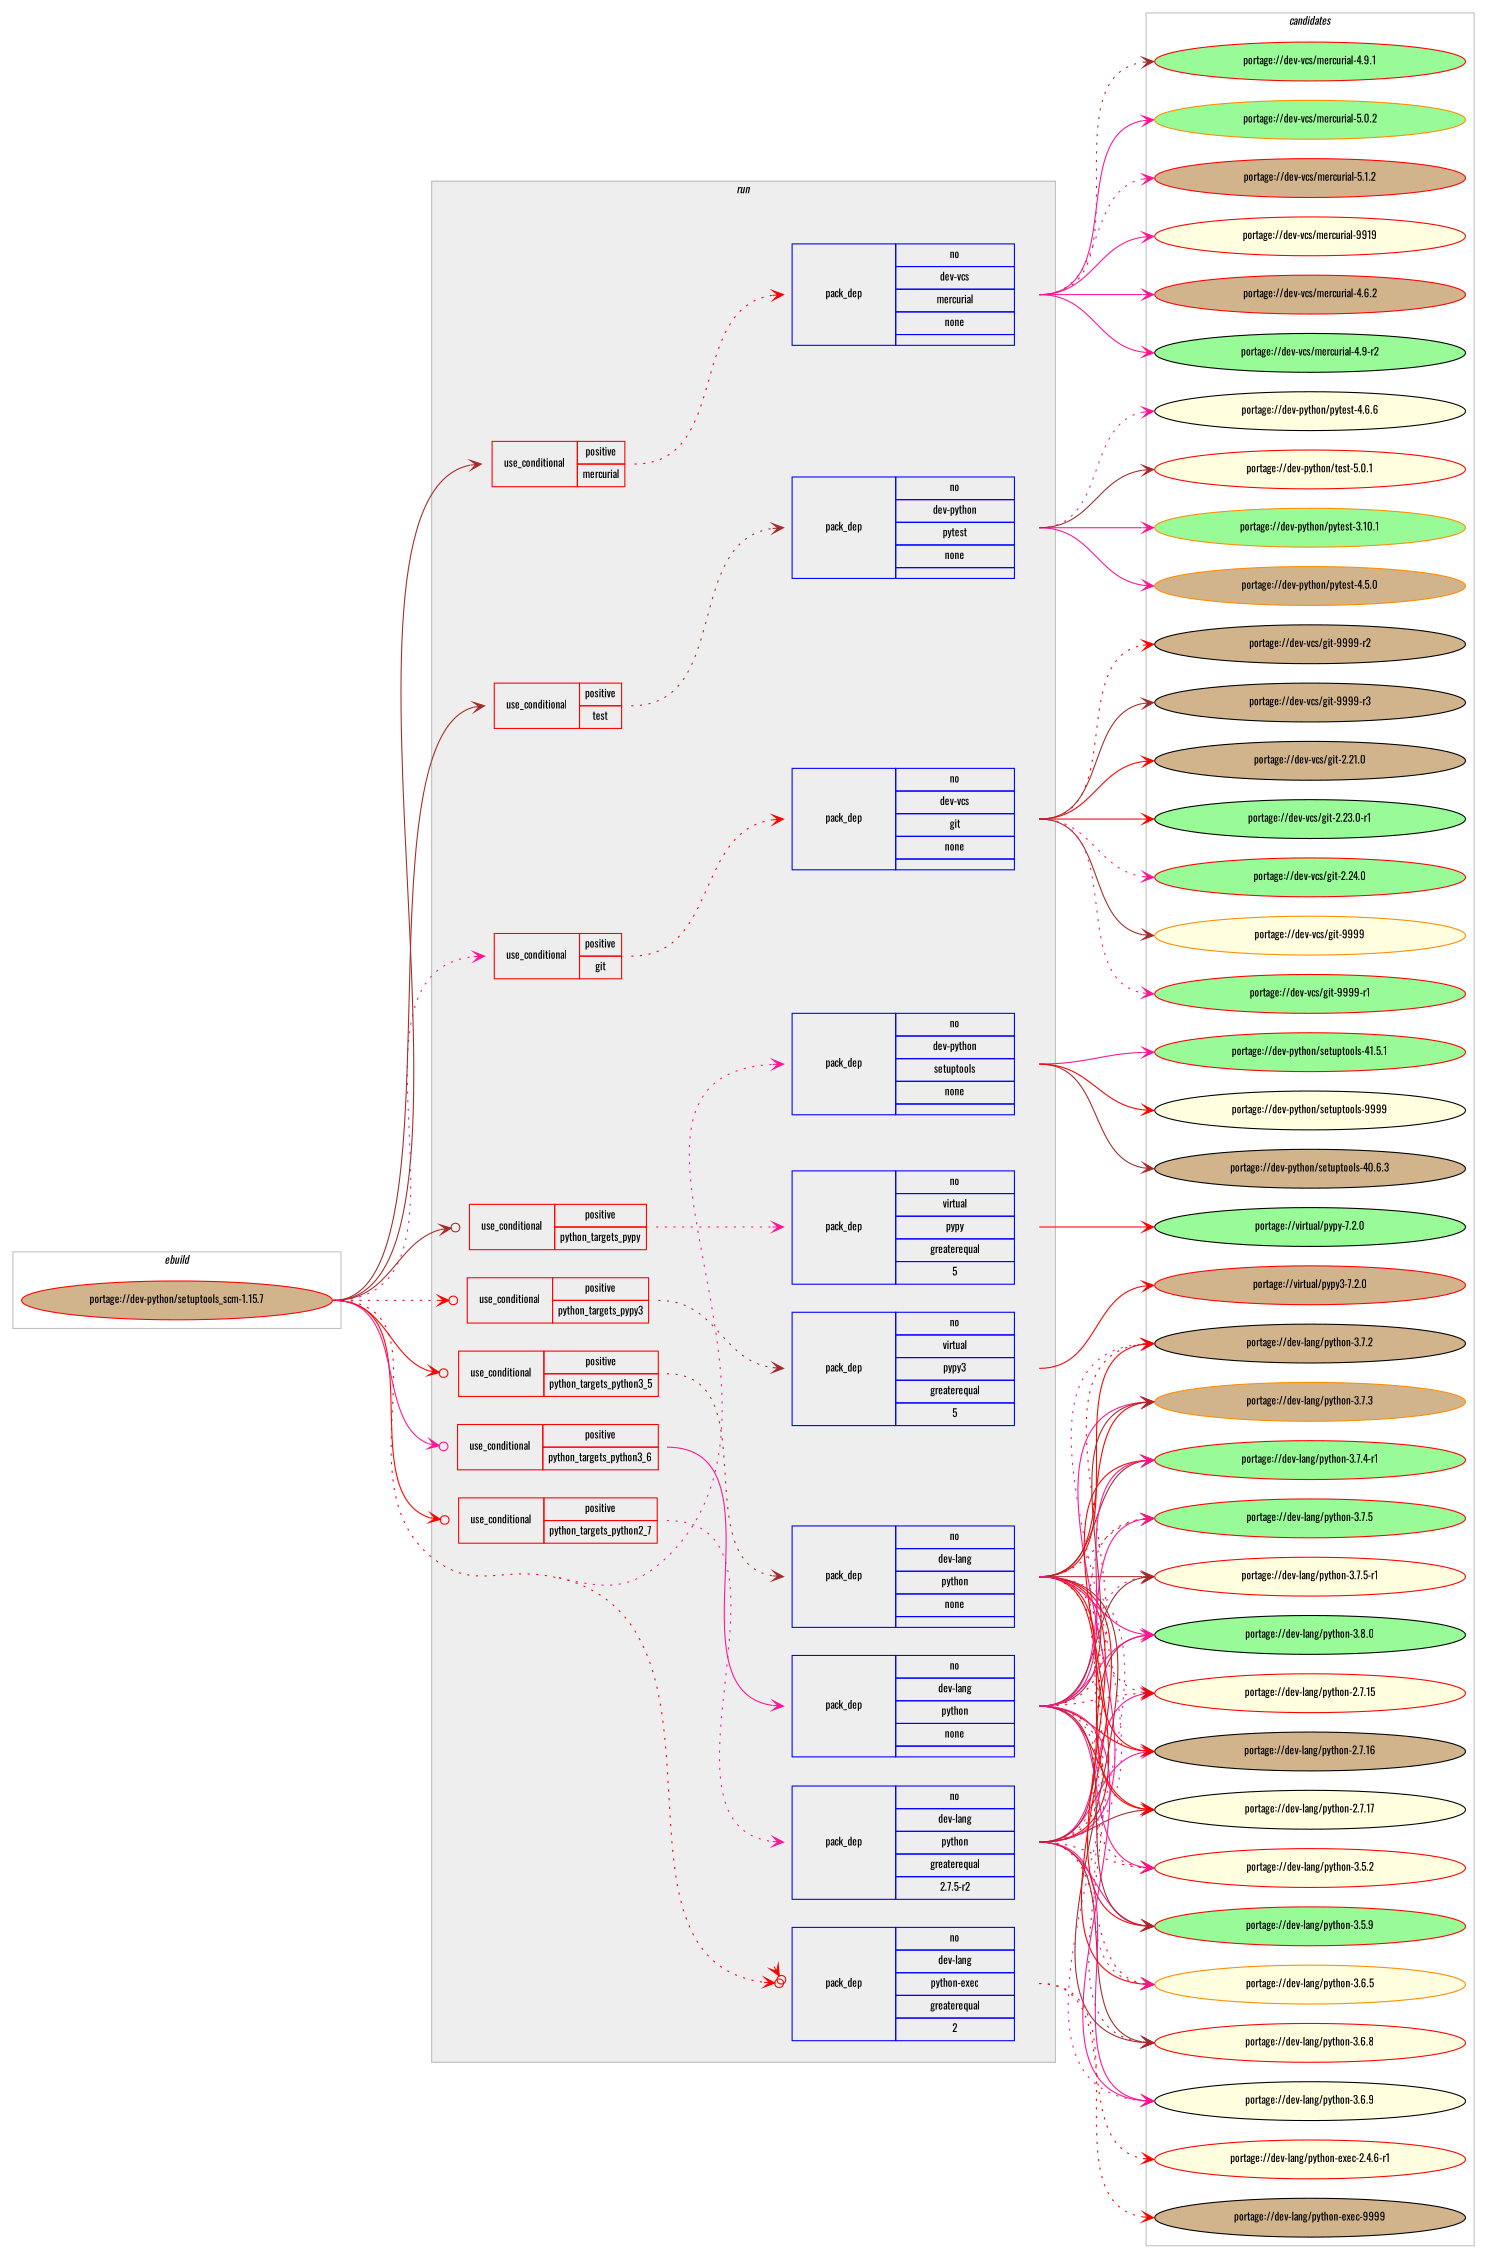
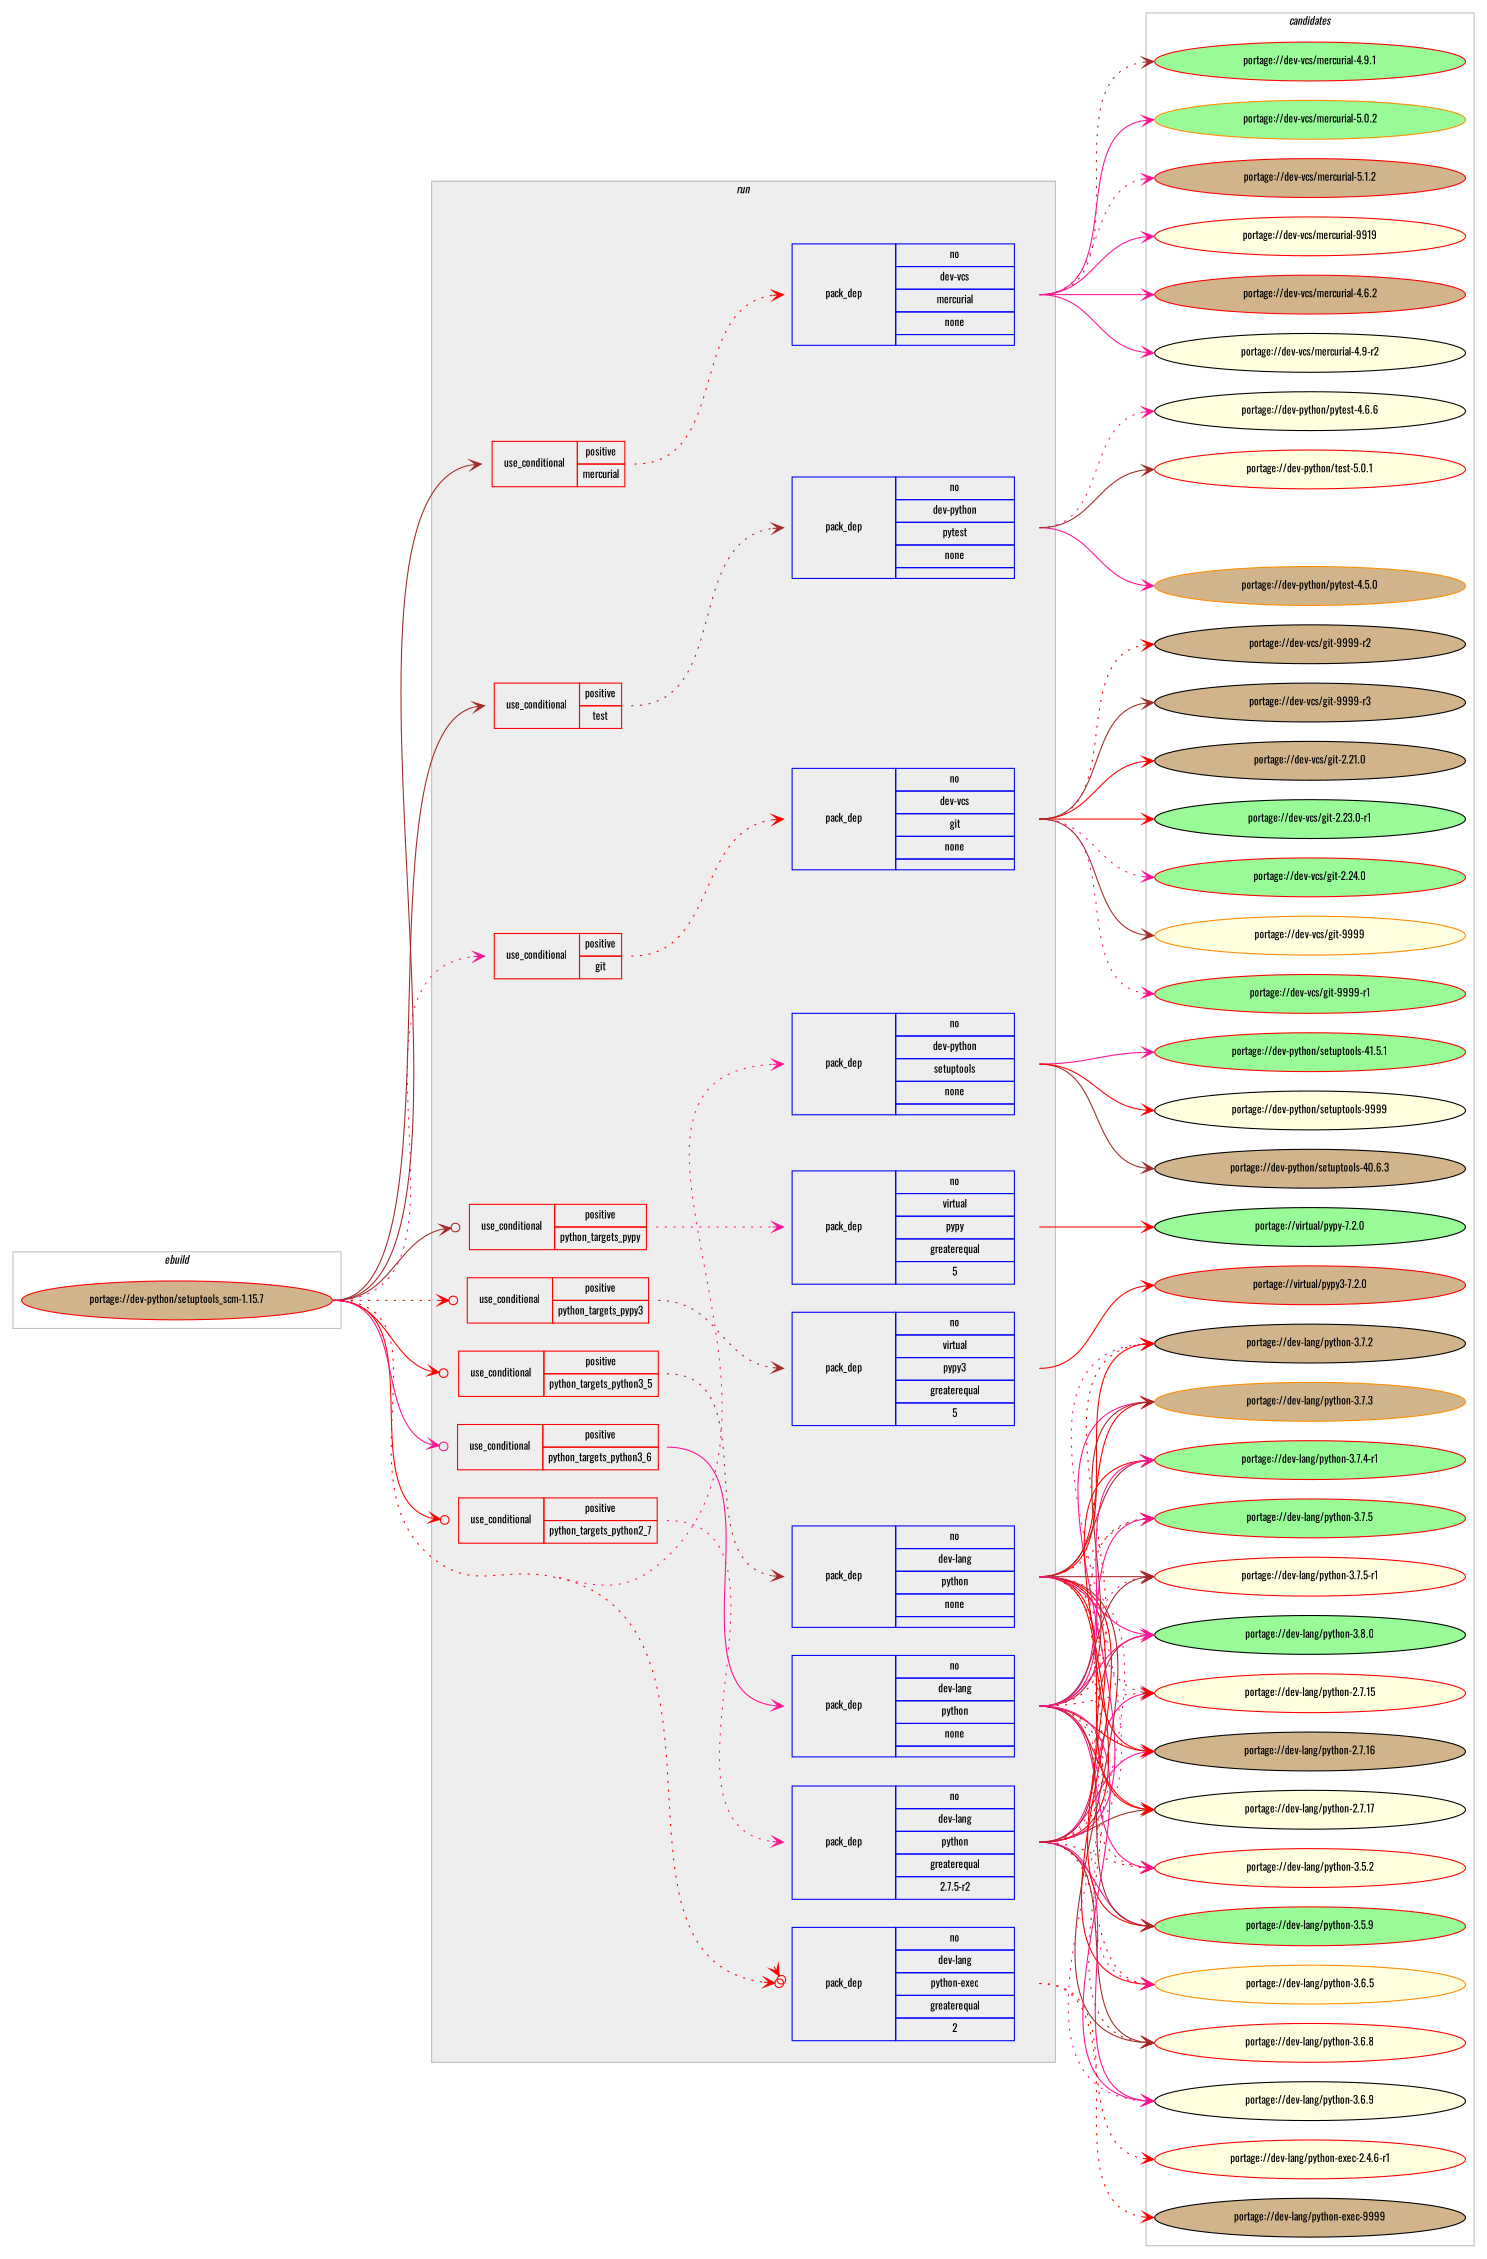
node "portage://dev-vcs/mercurial-4.9-r2": fillcolor palegreen -> lightyellow
node "portage://dev-python/pytest-3.10.1": removed
